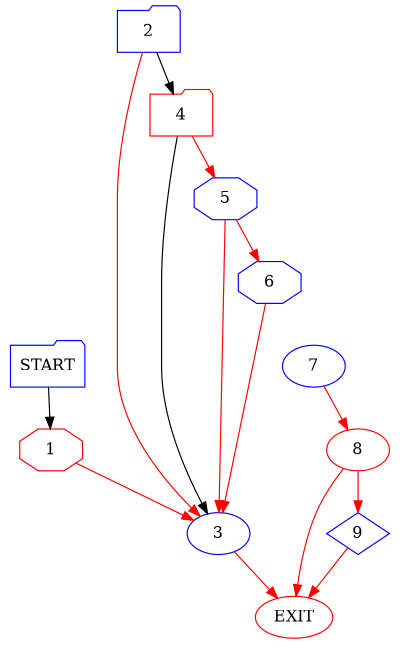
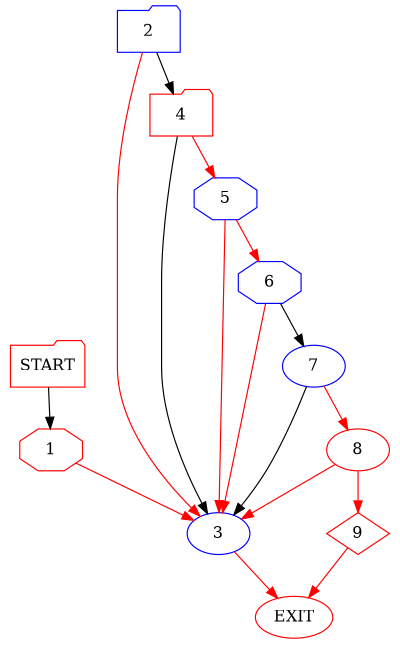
edge "6" -> "7": added
node "START": color blue -> red
edge "7" -> "3": added
edge "8" -> "EXIT": now "8" -> "3"
node "9": color blue -> red
